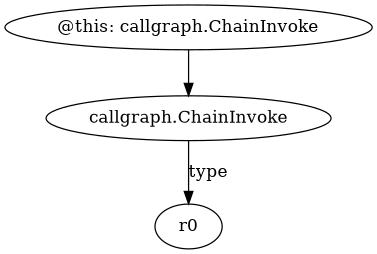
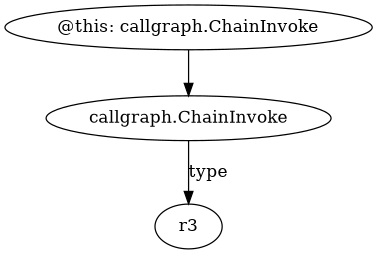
node "r0": label "r0" -> "r3"
